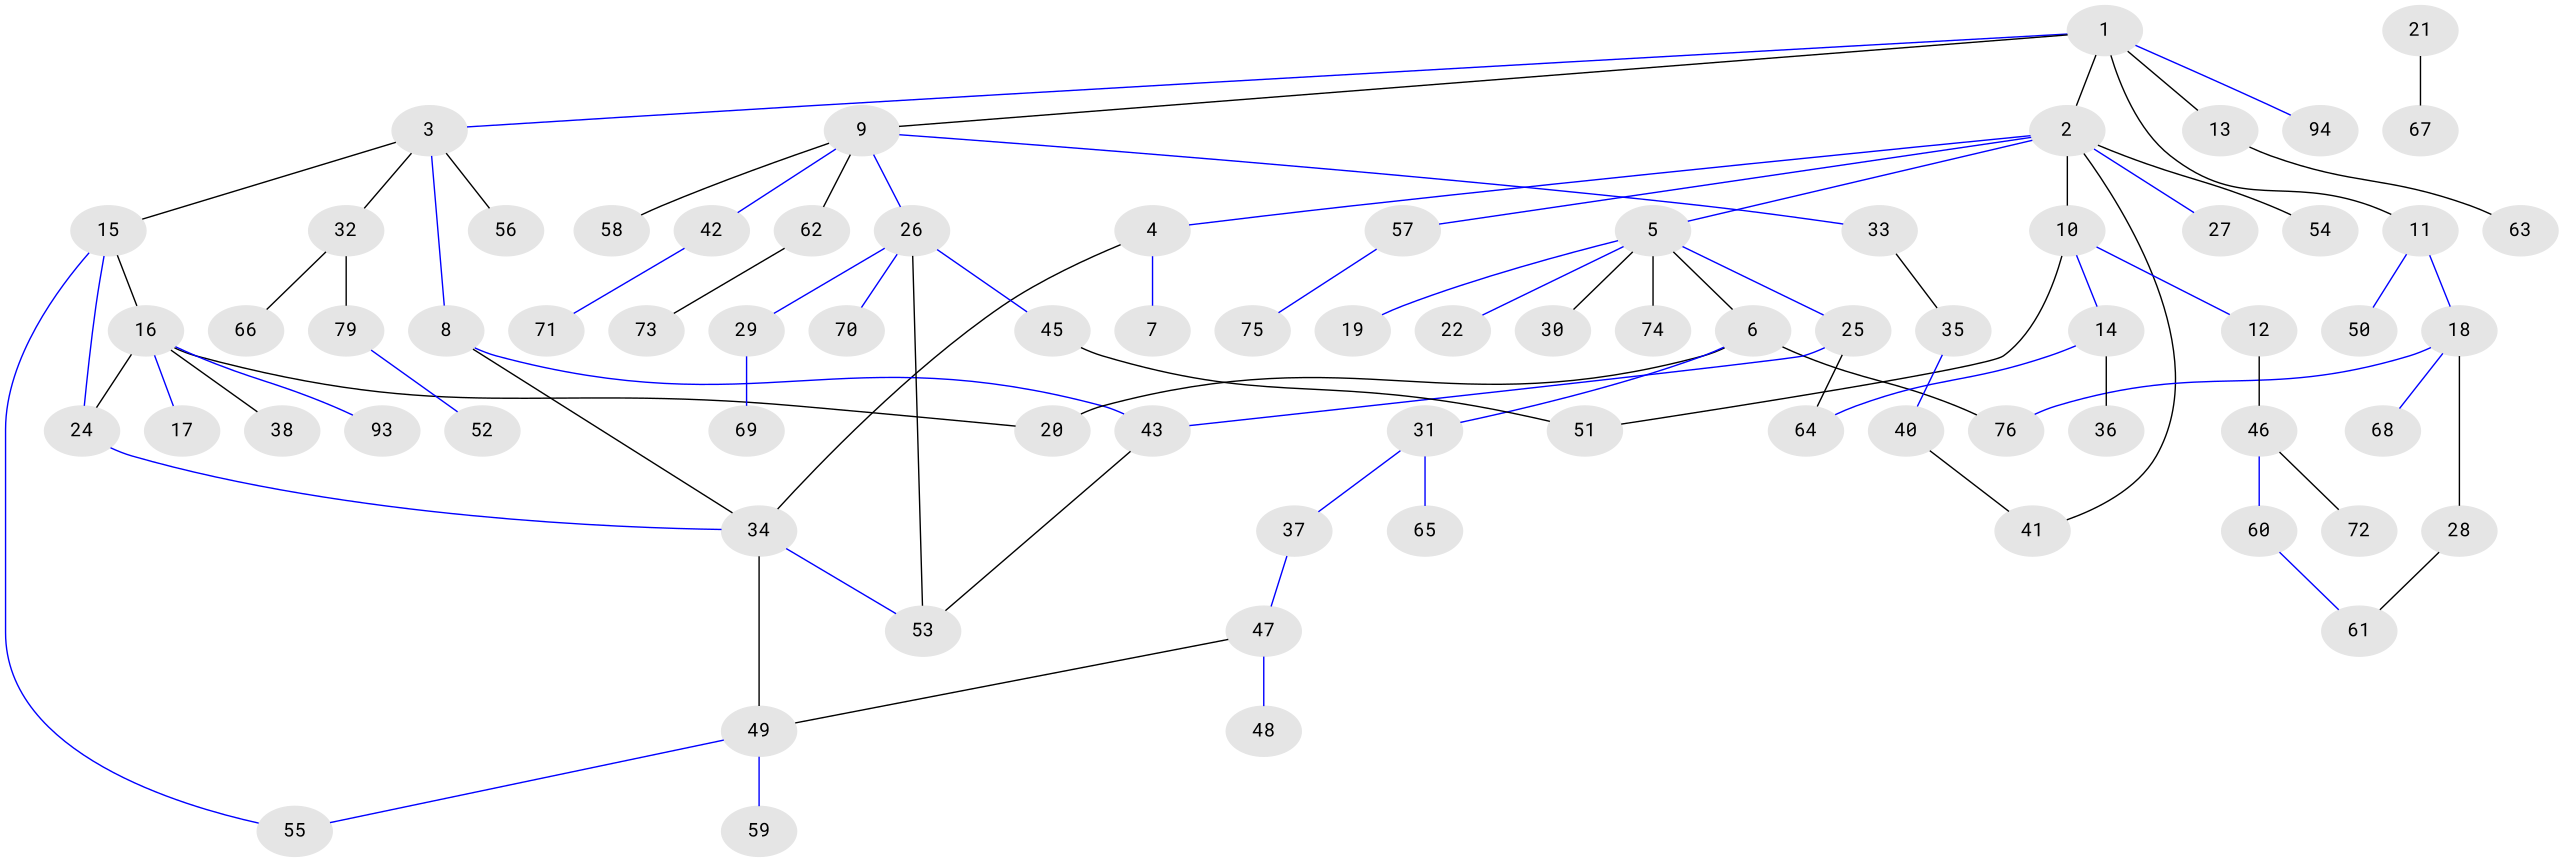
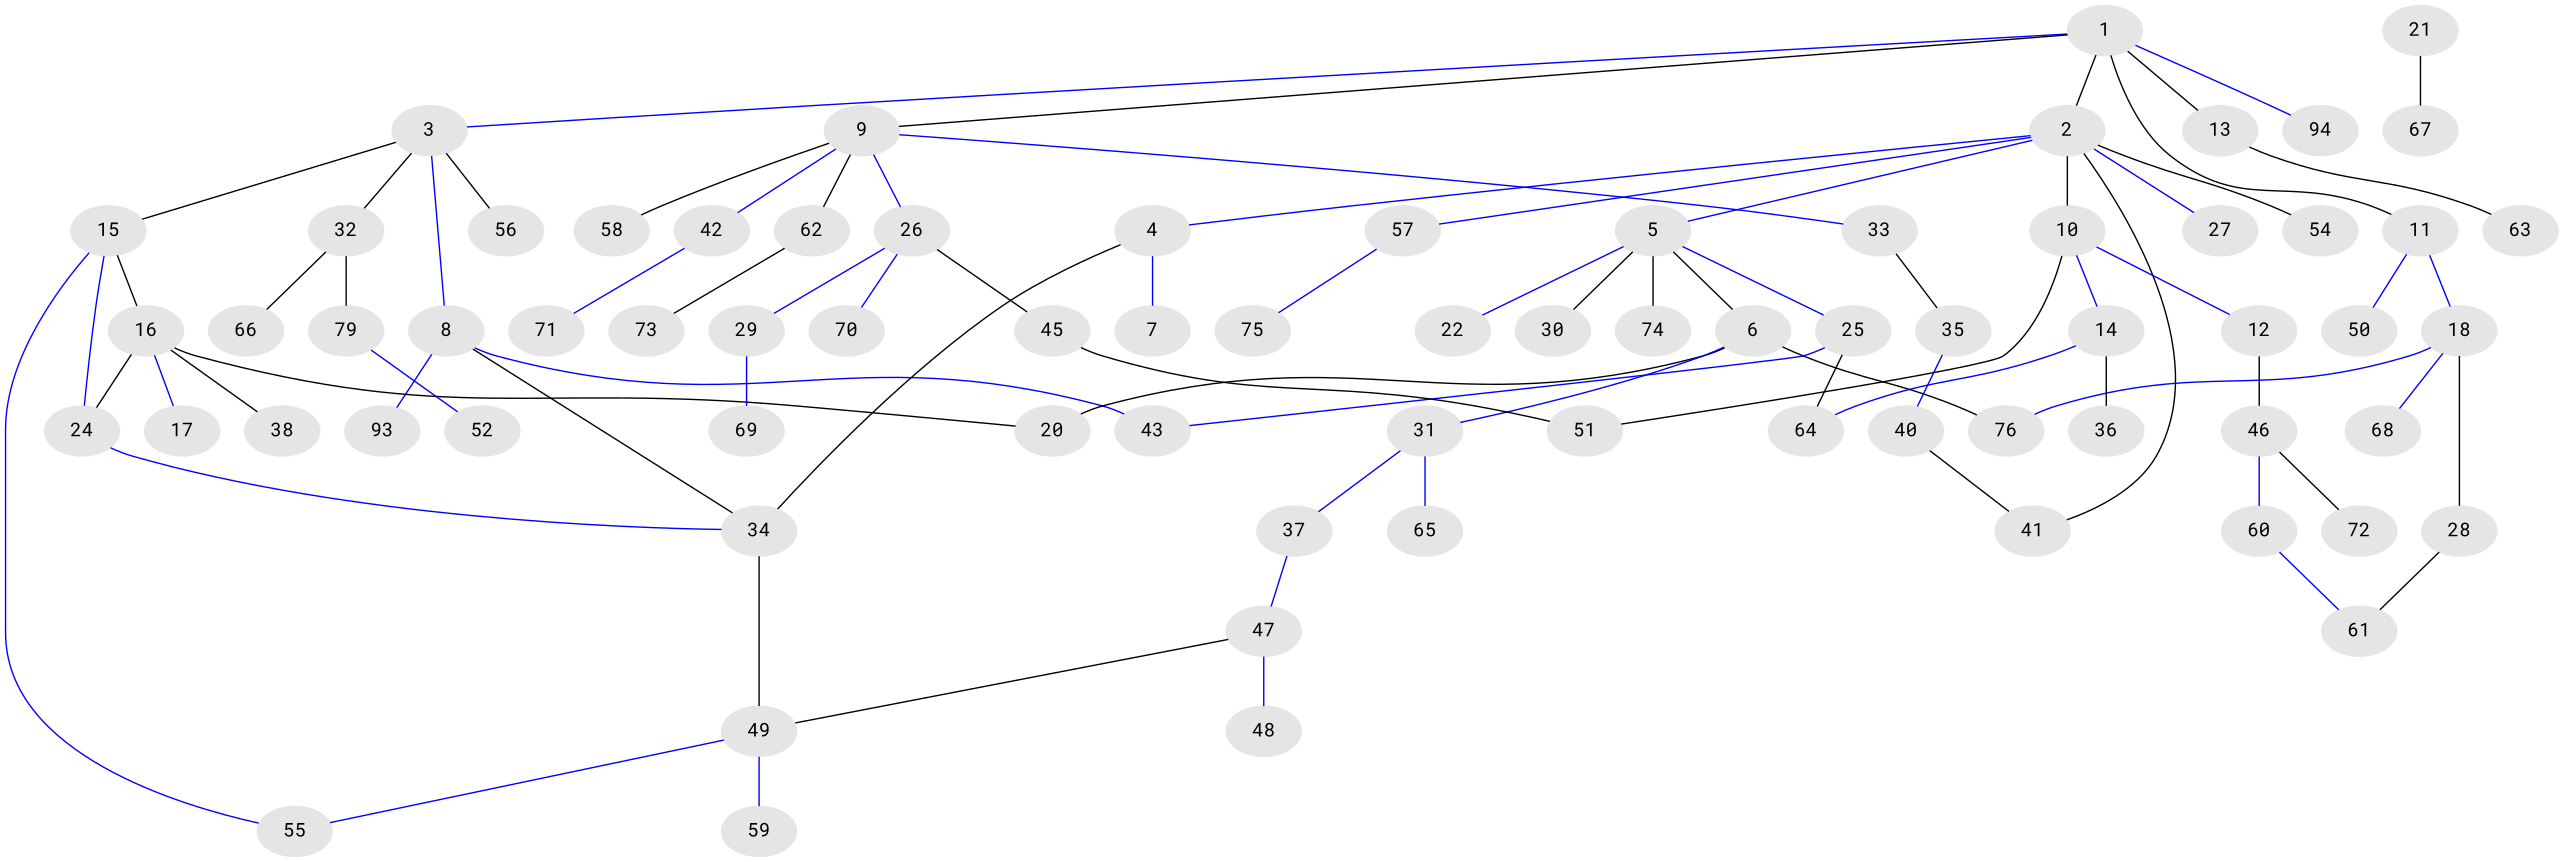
edge "26" -- "45": color blue -> black
node "19": removed
edge "16" -- "93": now "8" -- "93"
node "53": removed
